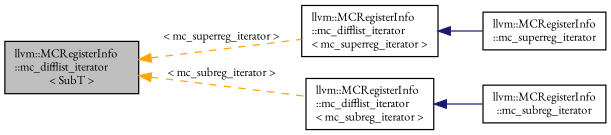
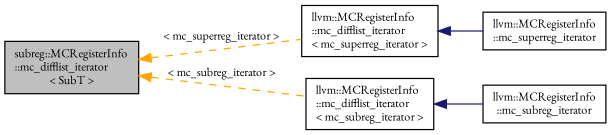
node "llvm::MCRegisterInfo ::mc_difflist_iterator < SubT >": label "llvm::MCRegisterInfo ::mc_difflist_iterator < SubT >" -> "subreg::MCRegisterInfo ::mc_difflist_iterator < SubT >"
